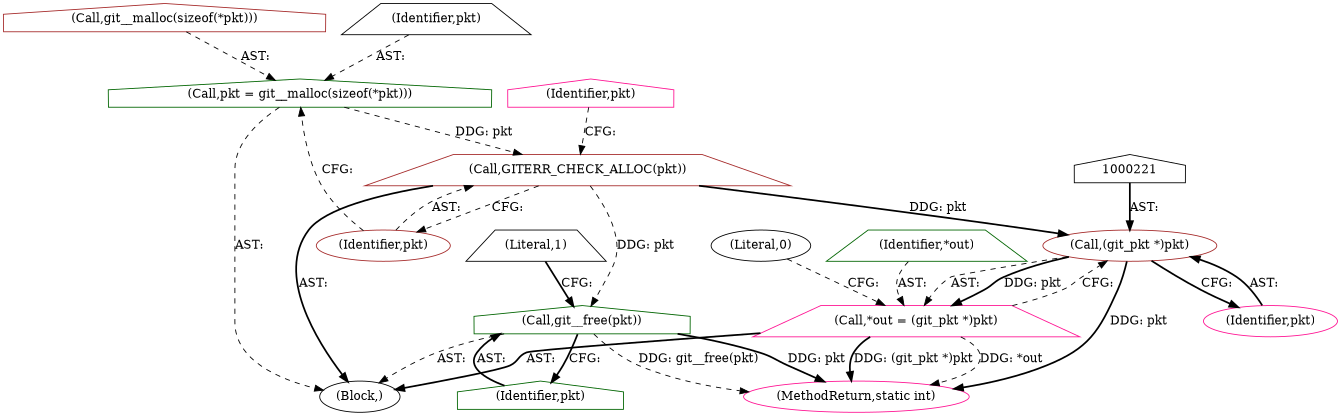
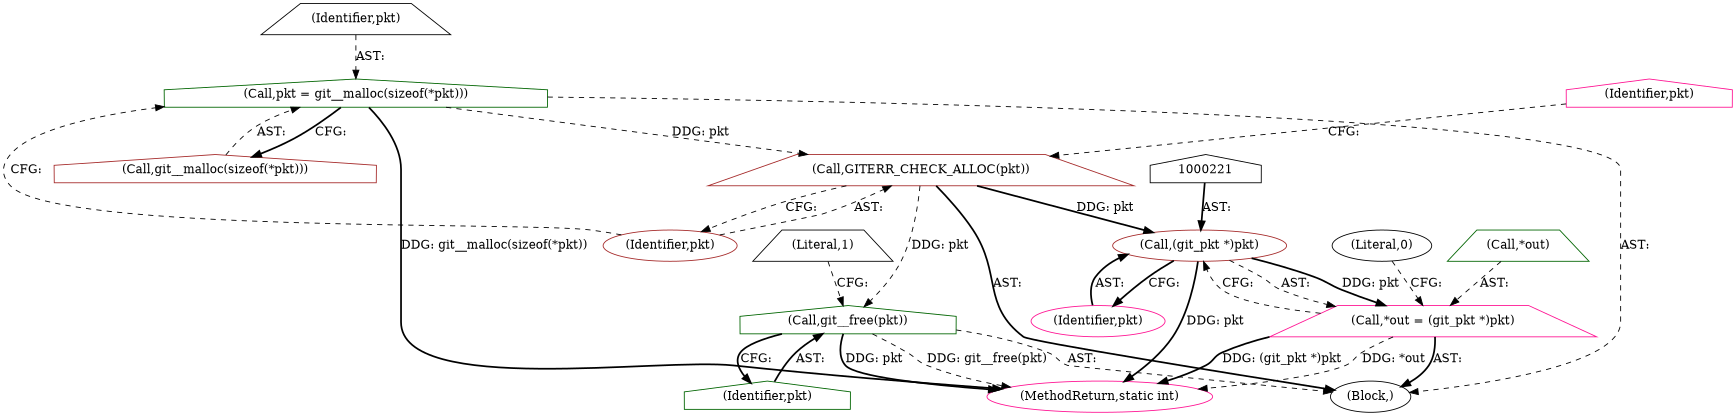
edge "(Call,pkt = git__malloc(sizeof(*pkt)))" -> "(Call,git__malloc(sizeof(*pkt)))": added, label "CFG:"
node "(Identifier,*out)": label "(Identifier,*out)" -> "(Call,*out)"
edge "(Literal,1)" -> "(Call,git__free(pkt))": style bold -> dashed
edge "(Call,pkt = git__malloc(sizeof(*pkt)))" -> "(MethodReturn,static int)": added, label "DDG: git__malloc(sizeof(*pkt))"
